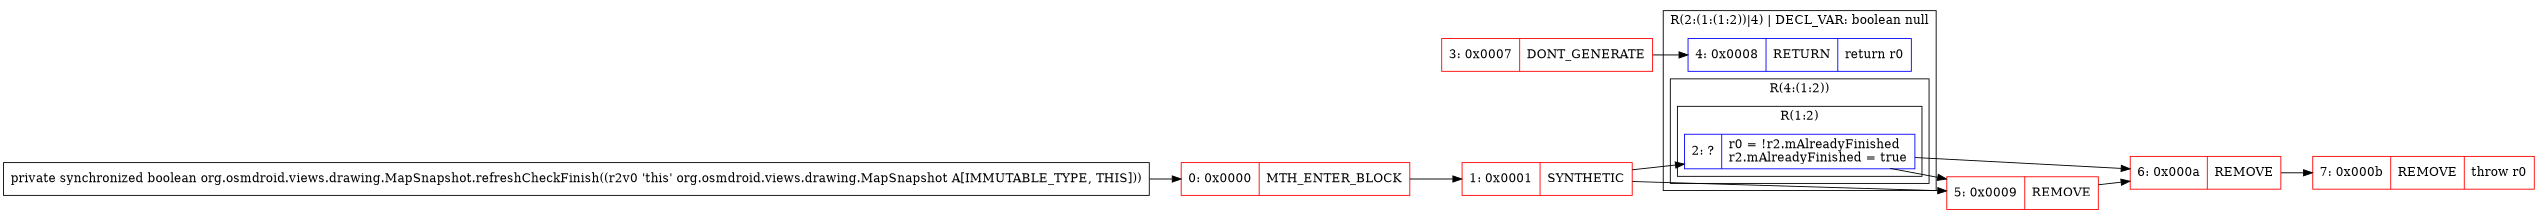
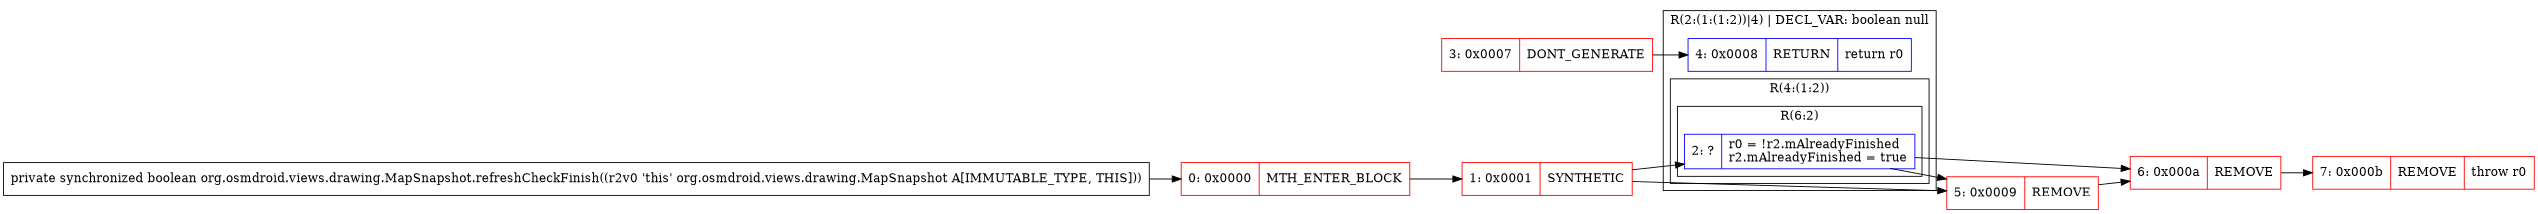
cluster "R(1:2)": label "R(1:2)" -> "R(6:2)"
